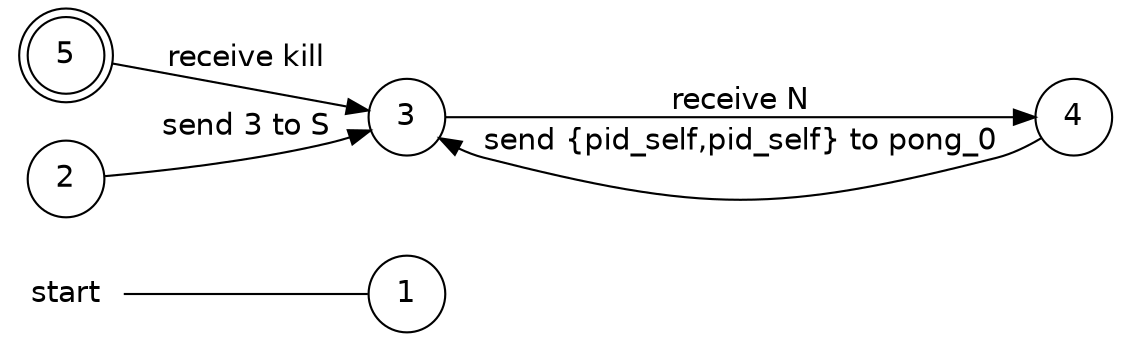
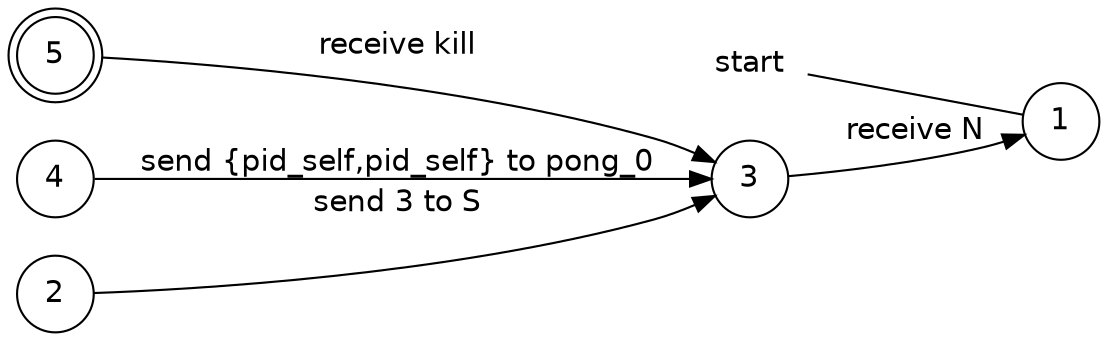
edge "3" -> "4": now "3" -> "1"
